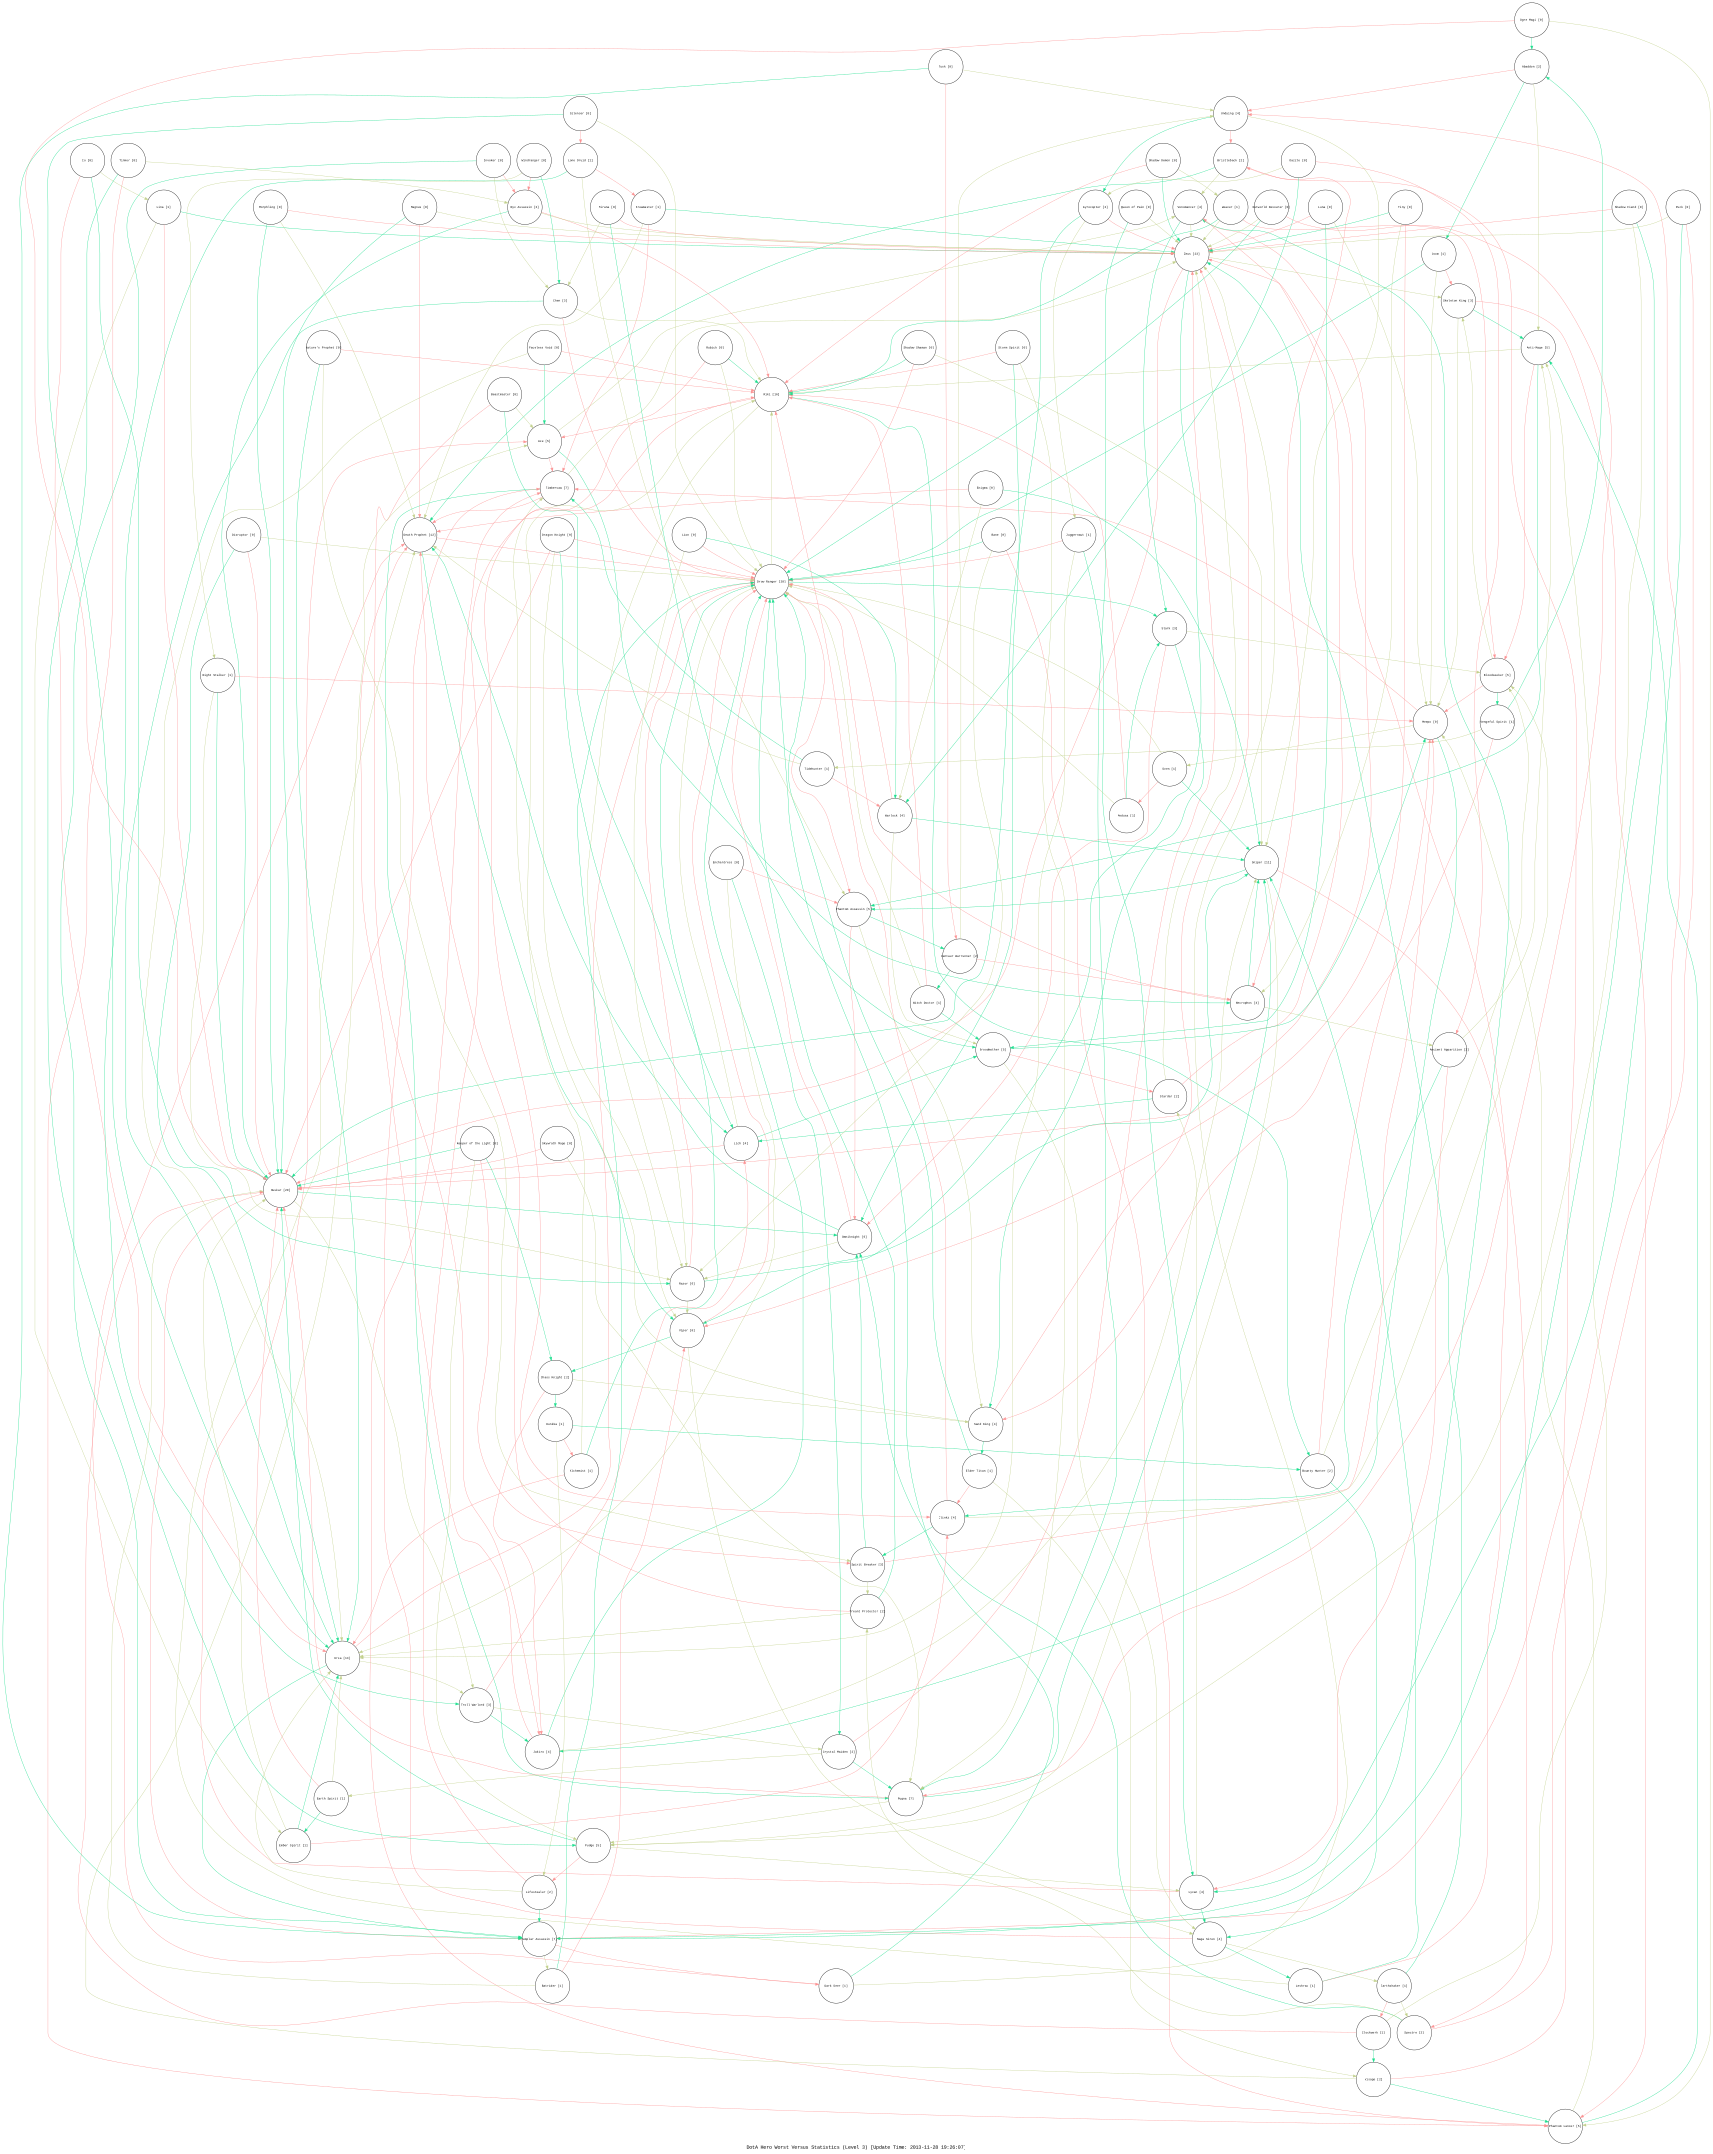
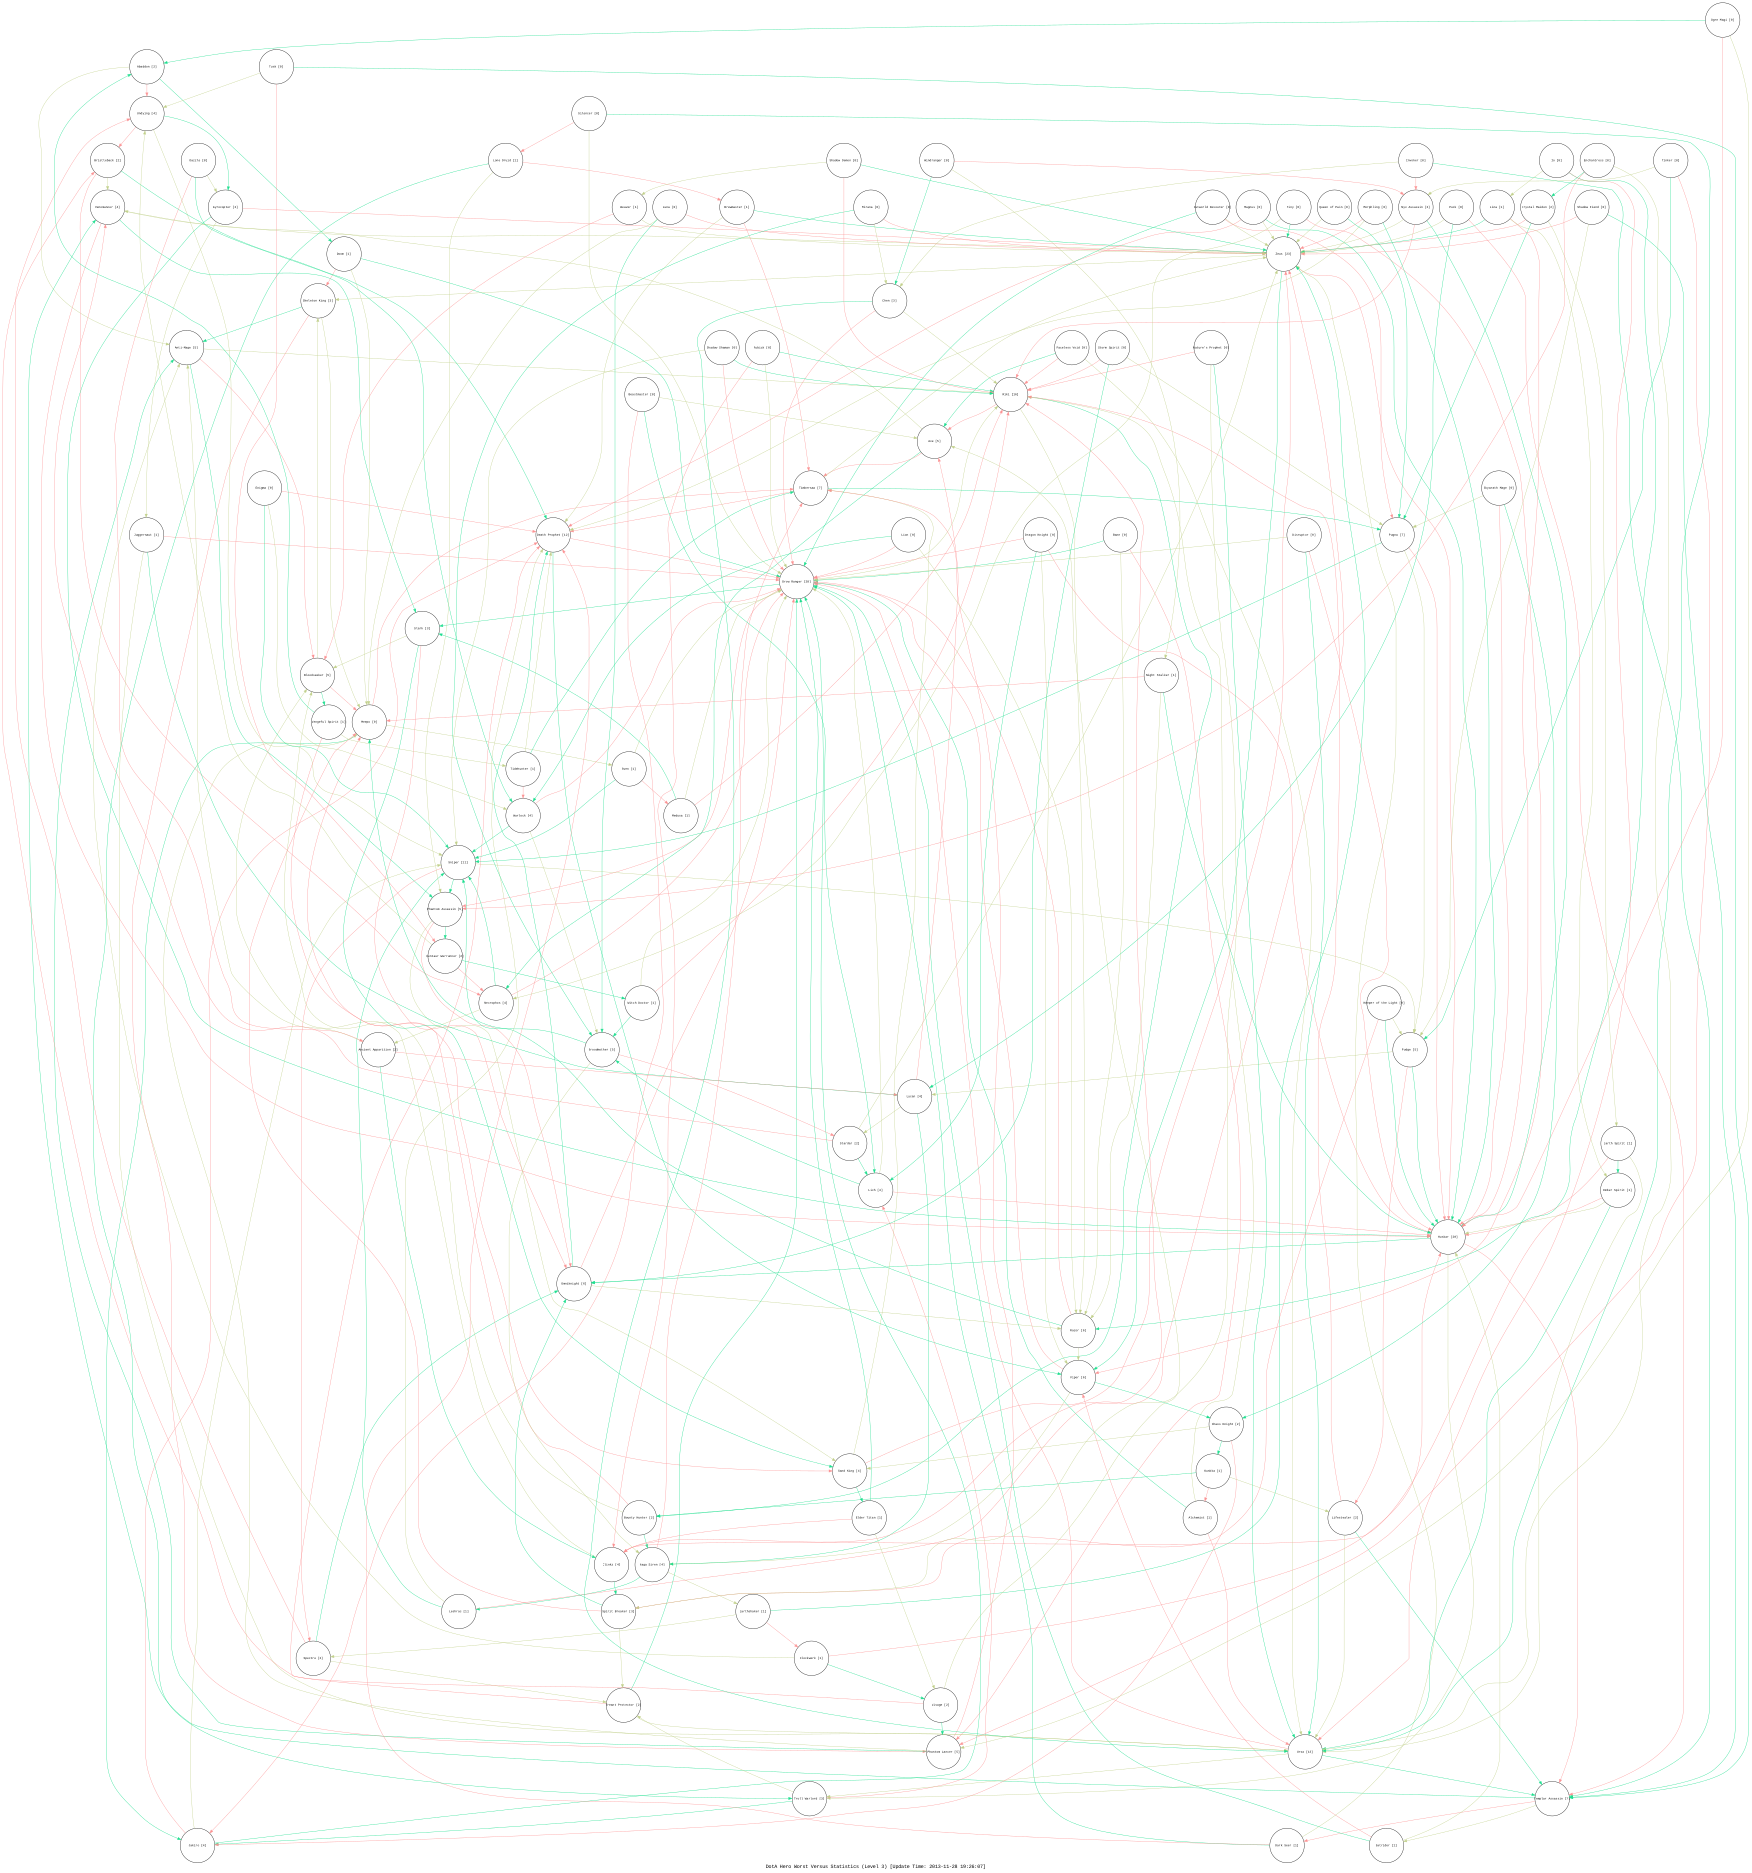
edge "Weaver [1]" -> "Riki [16]": removed
edge "Keeper of the Light [0]" -> "Chaos Knight [2]": now "Skywrath Mage [0]" -> "Chaos Knight [2]"
edge "Troll Warlord [3]" -> "Crystal Maiden [2]": now "Troll Warlord [3]" -> "Treant Protector [2]"
